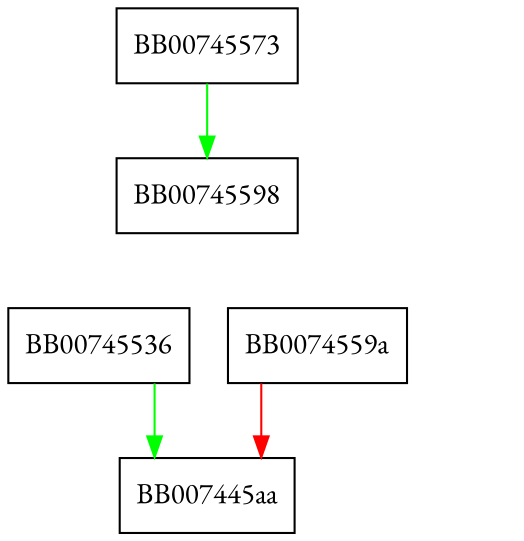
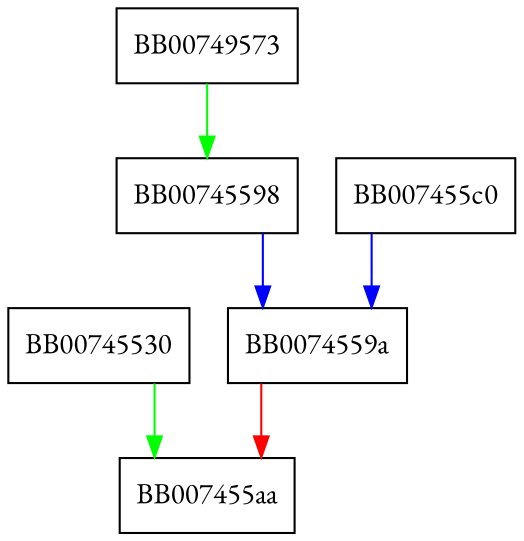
node "BB00745573": label "BB00745573" -> "BB00749573"
node "BB007455c0": added
edge "BB00745598" -> "BB0074559a": added
node "BB00745536": label "BB00745536" -> "BB00745530"
node "BB007445aa": label "BB007445aa" -> "BB007455aa"
